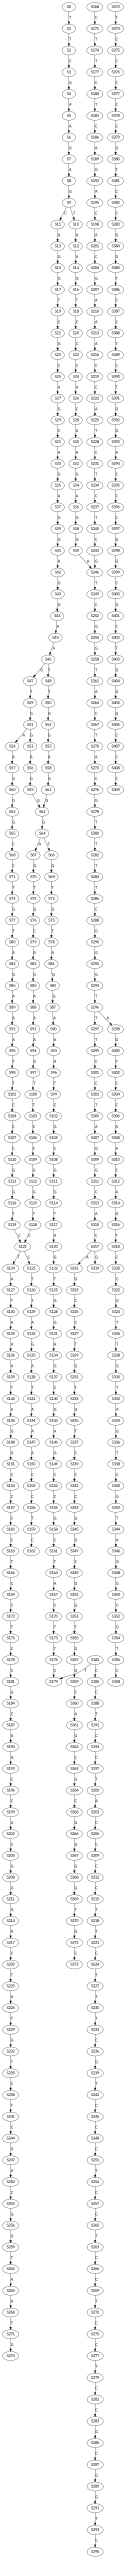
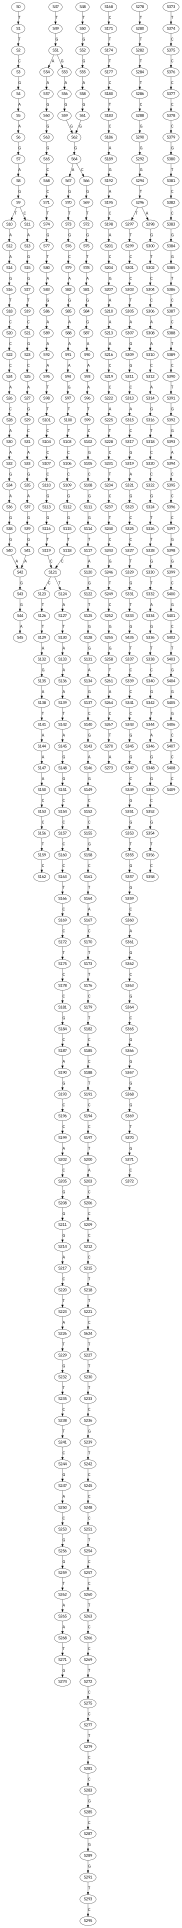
edge "S40" -> "S246": now "S40" -> "S42"
node "S46": removed
node "S276": removed
edge "S317" -> "S321": now "S319" -> "S321"
edge "S182" -> "S179": reversed
